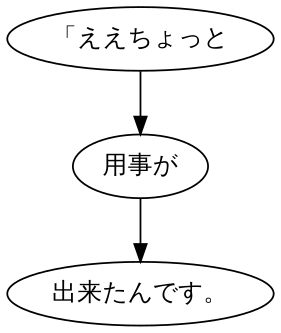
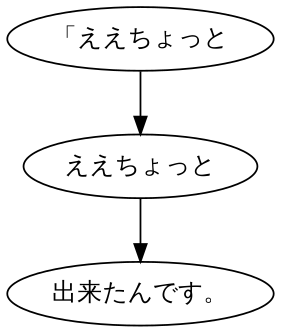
node "用事が": label "用事が" -> "ええちょっと"
